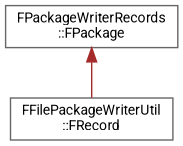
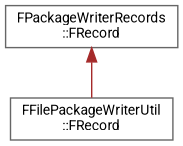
node "FPackageWriterRecords ::FPackage": label "FPackageWriterRecords ::FPackage" -> "FPackageWriterRecords ::FRecord"
